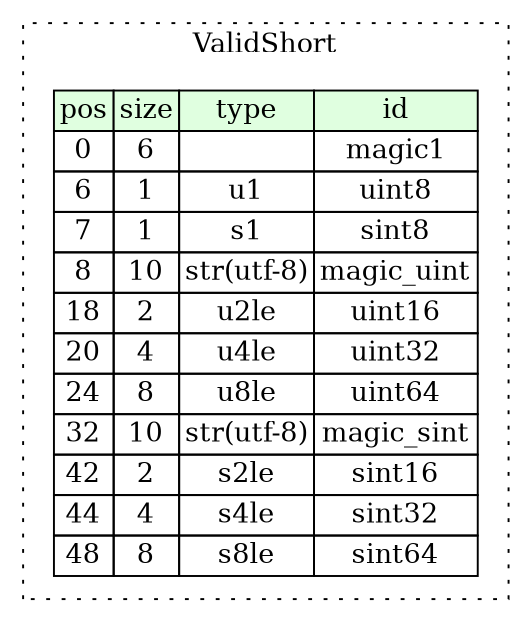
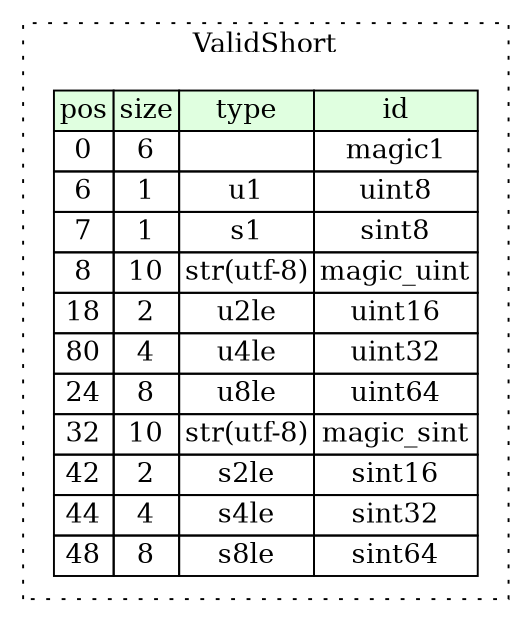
node "pos": text "20" -> "80"
